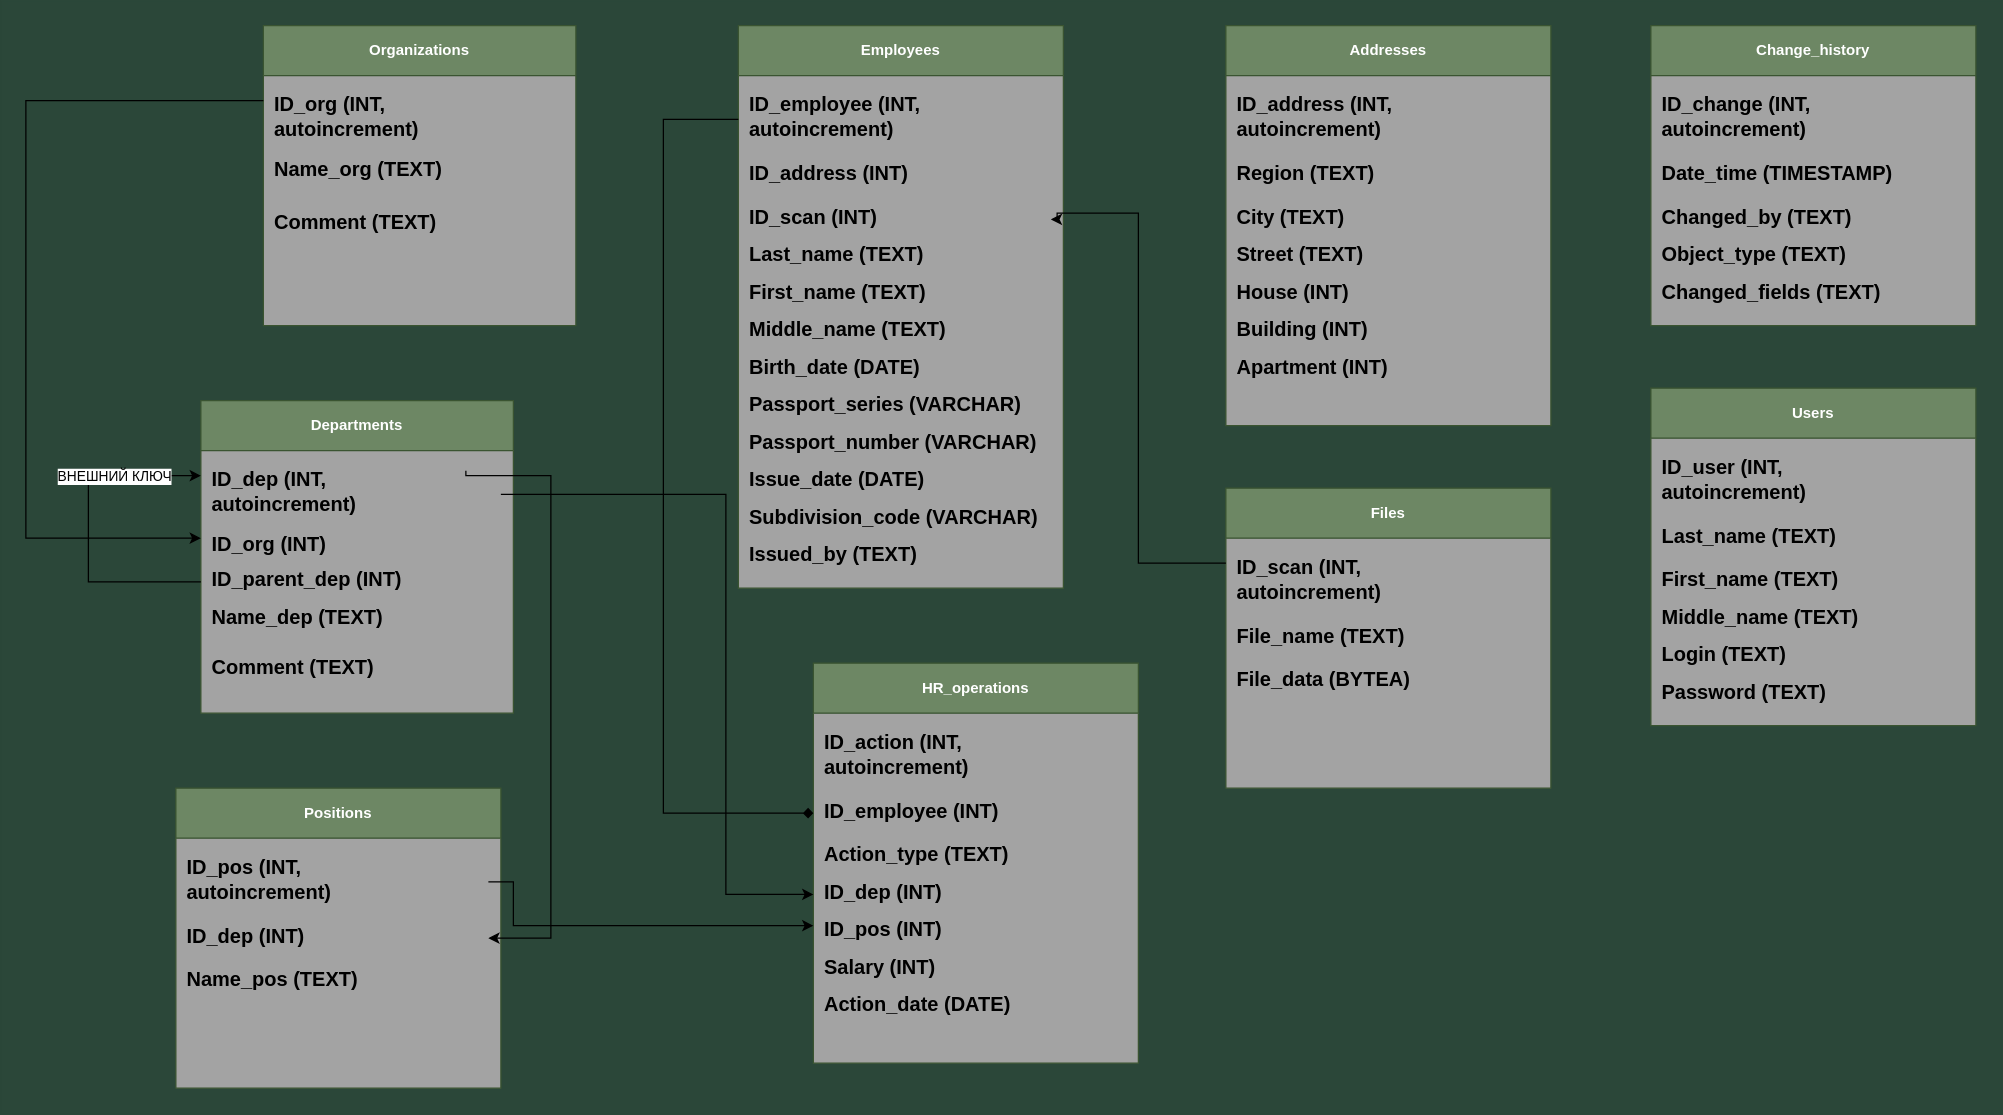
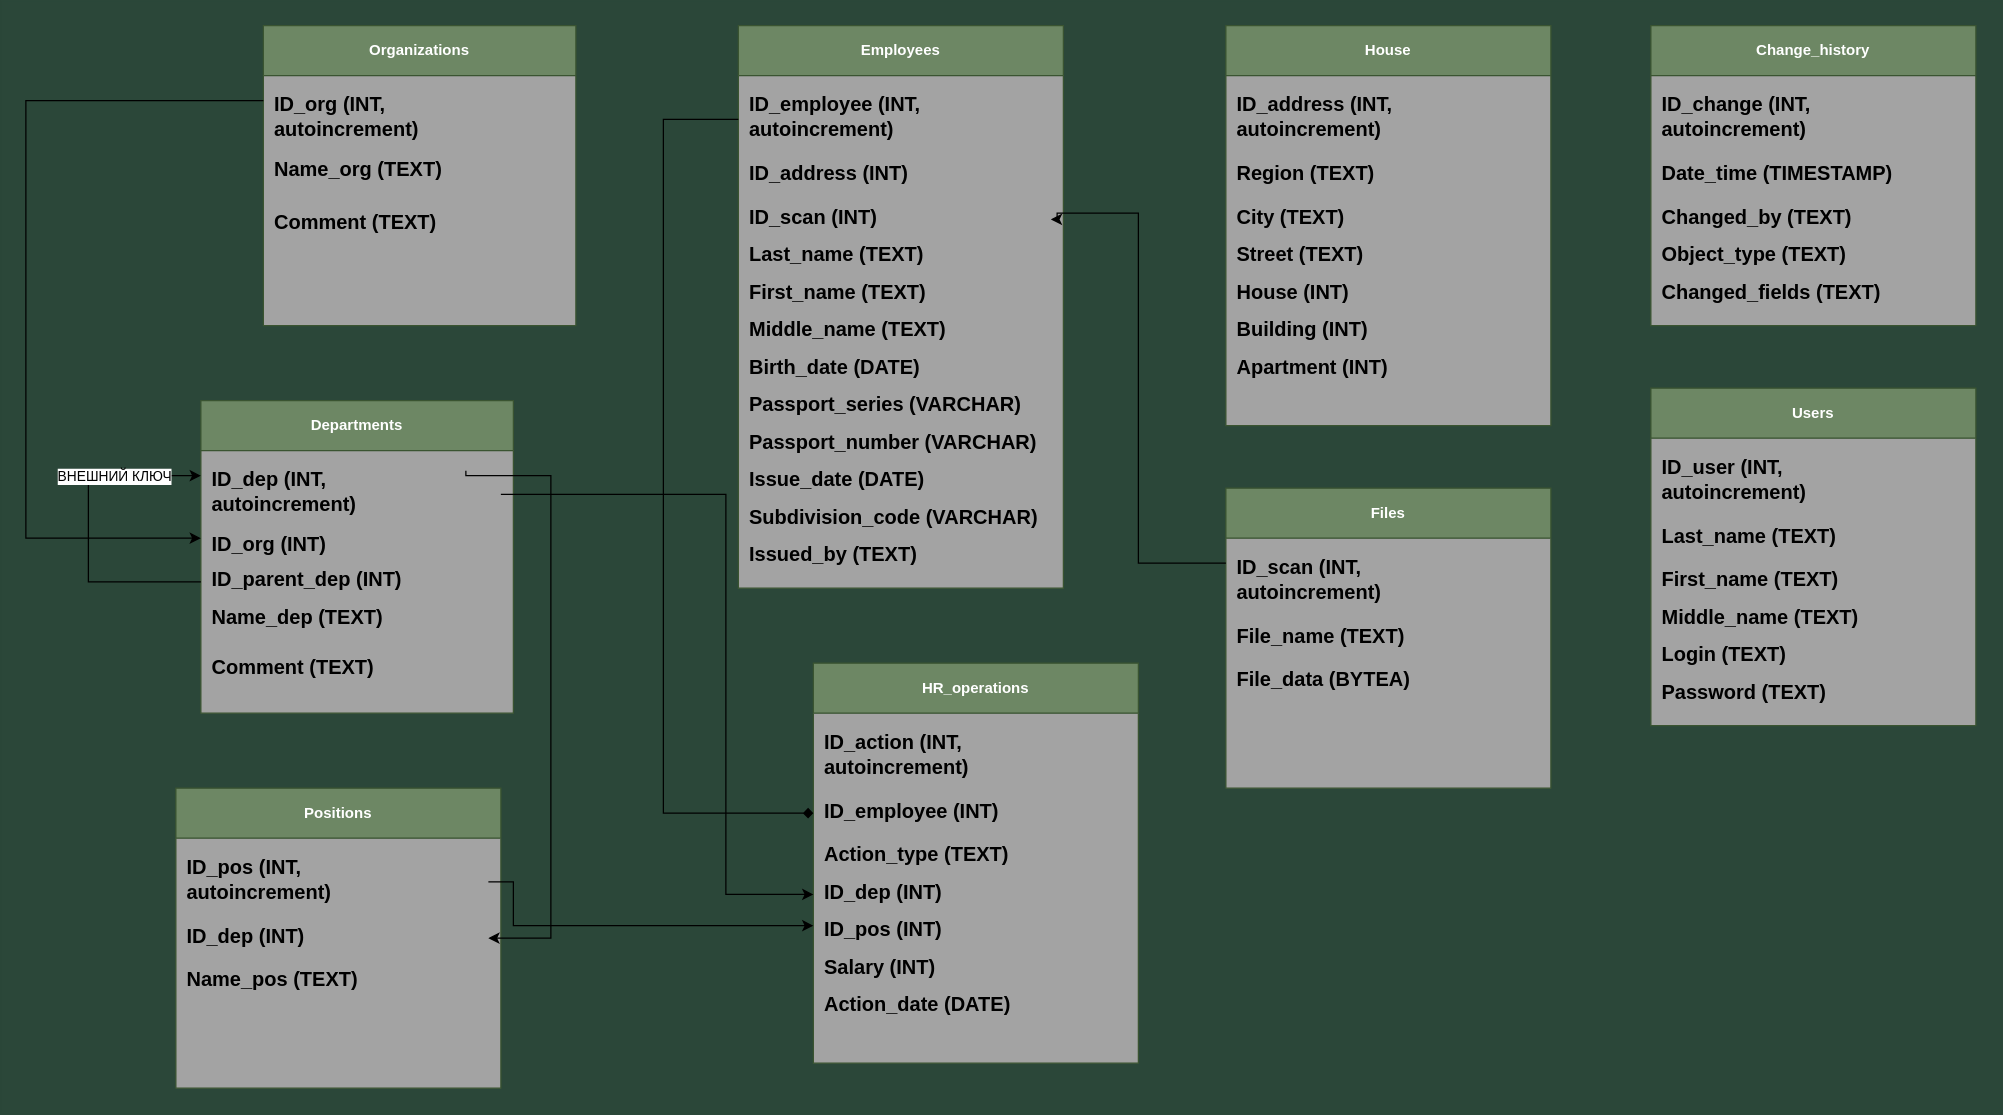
node "Addresses": label "Addresses" -> "House"
